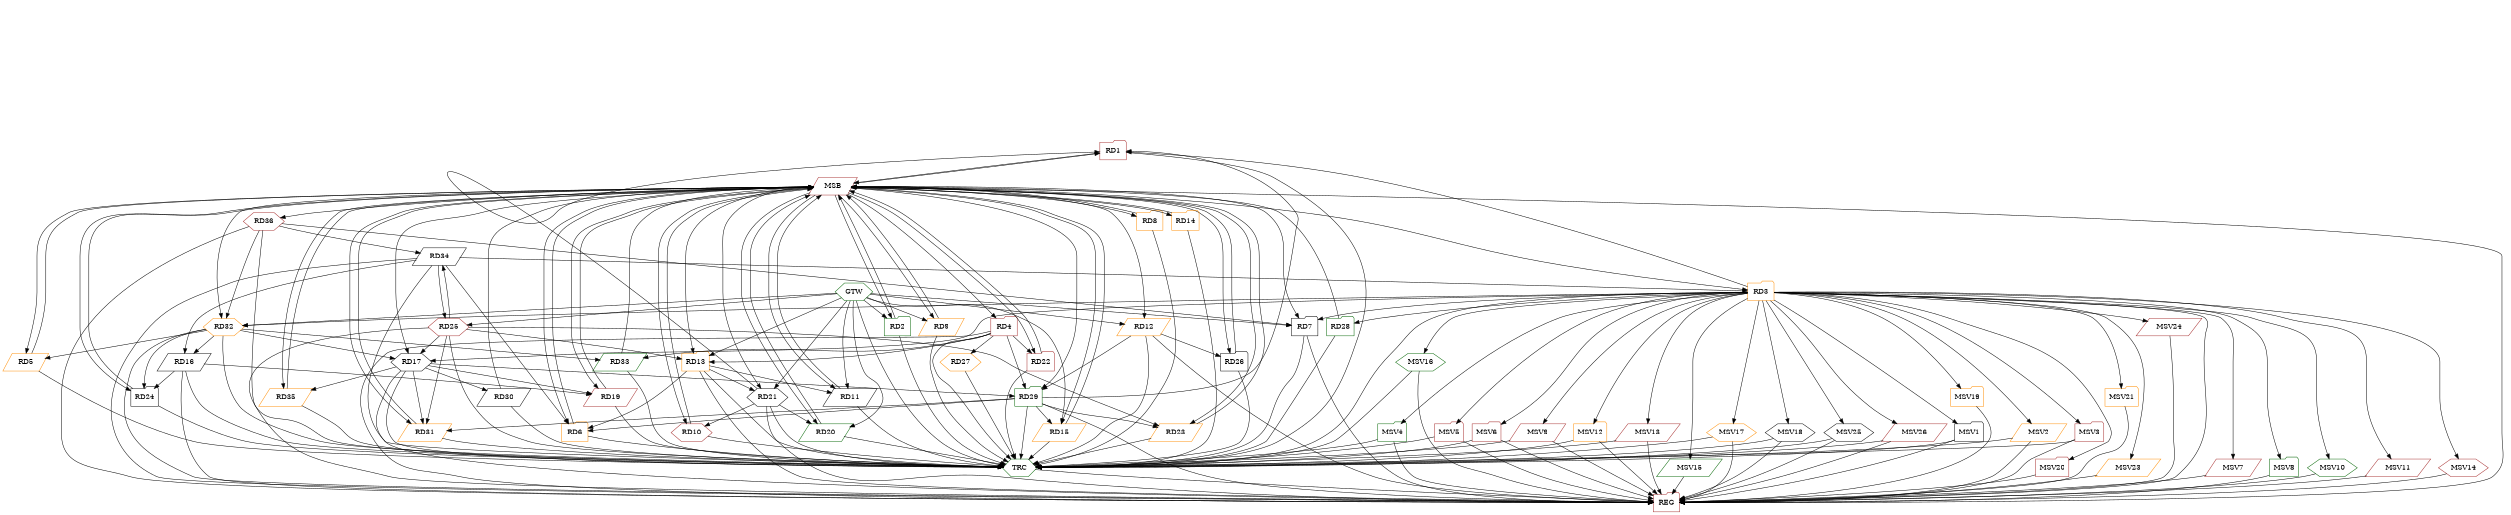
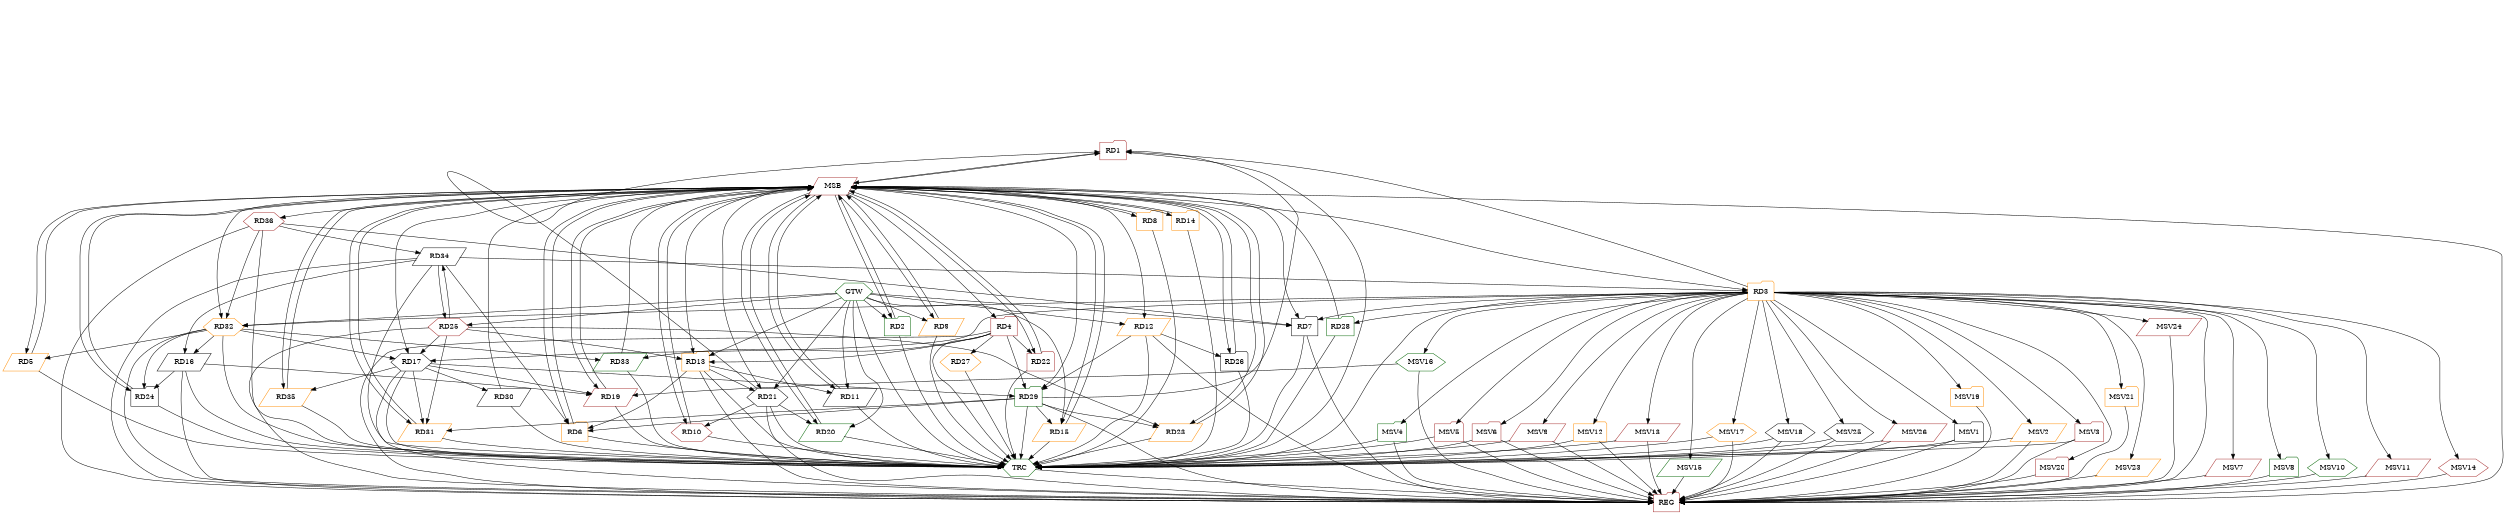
edge "MSV16" -> "TRC": now "MSV16" -> "RD19"
edge "RD25" -> "TRC": removed
